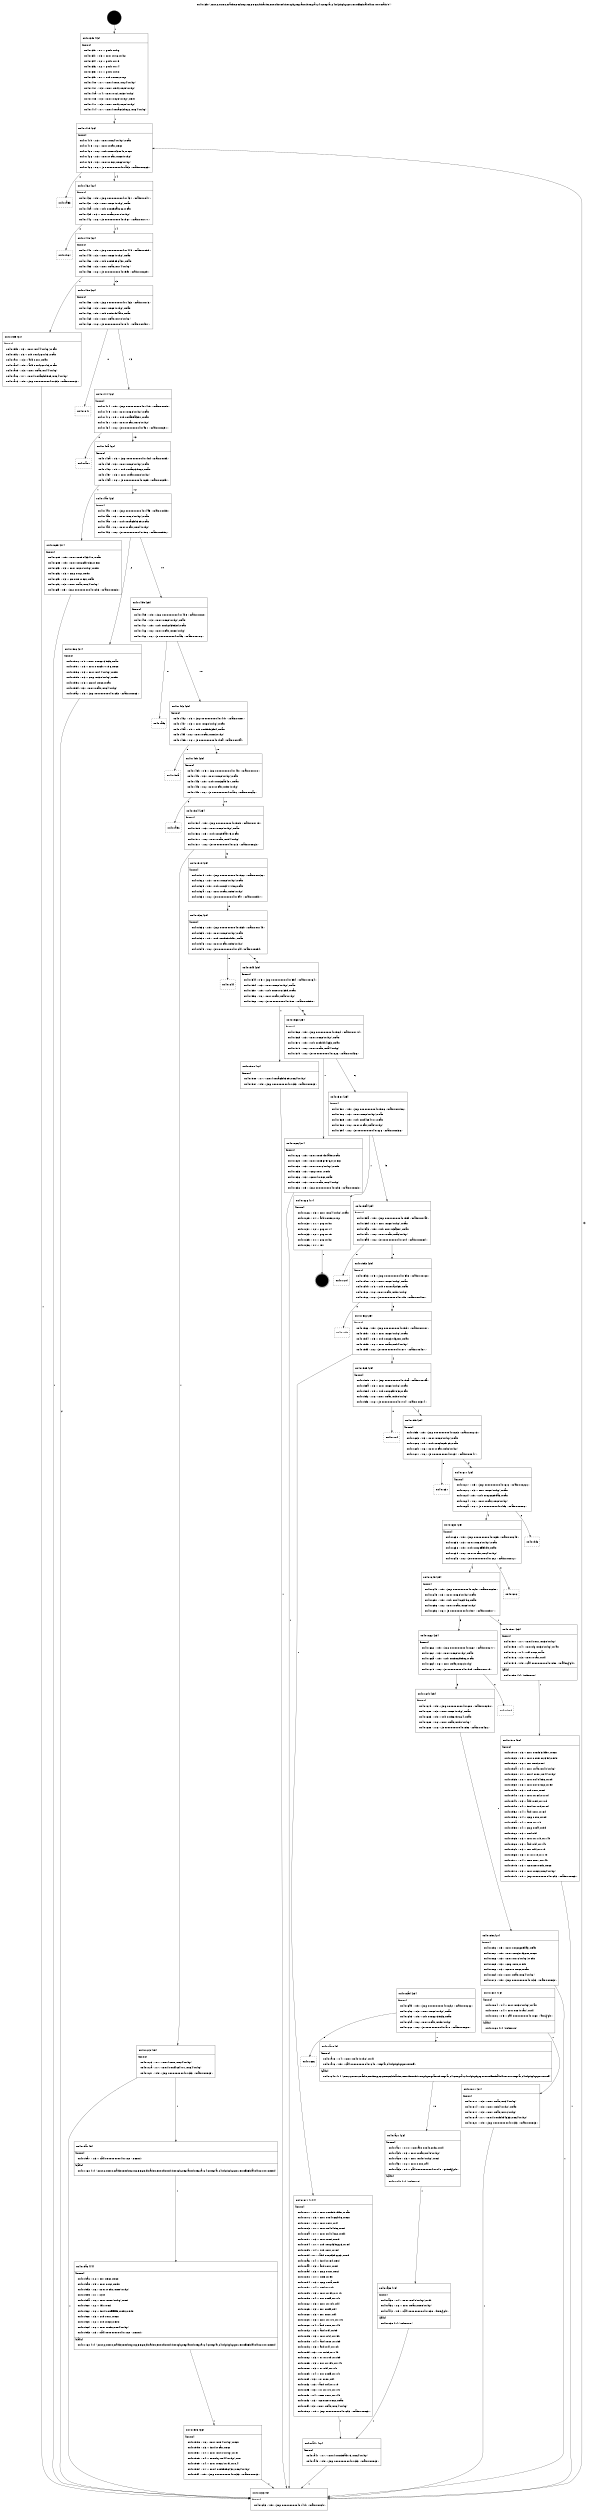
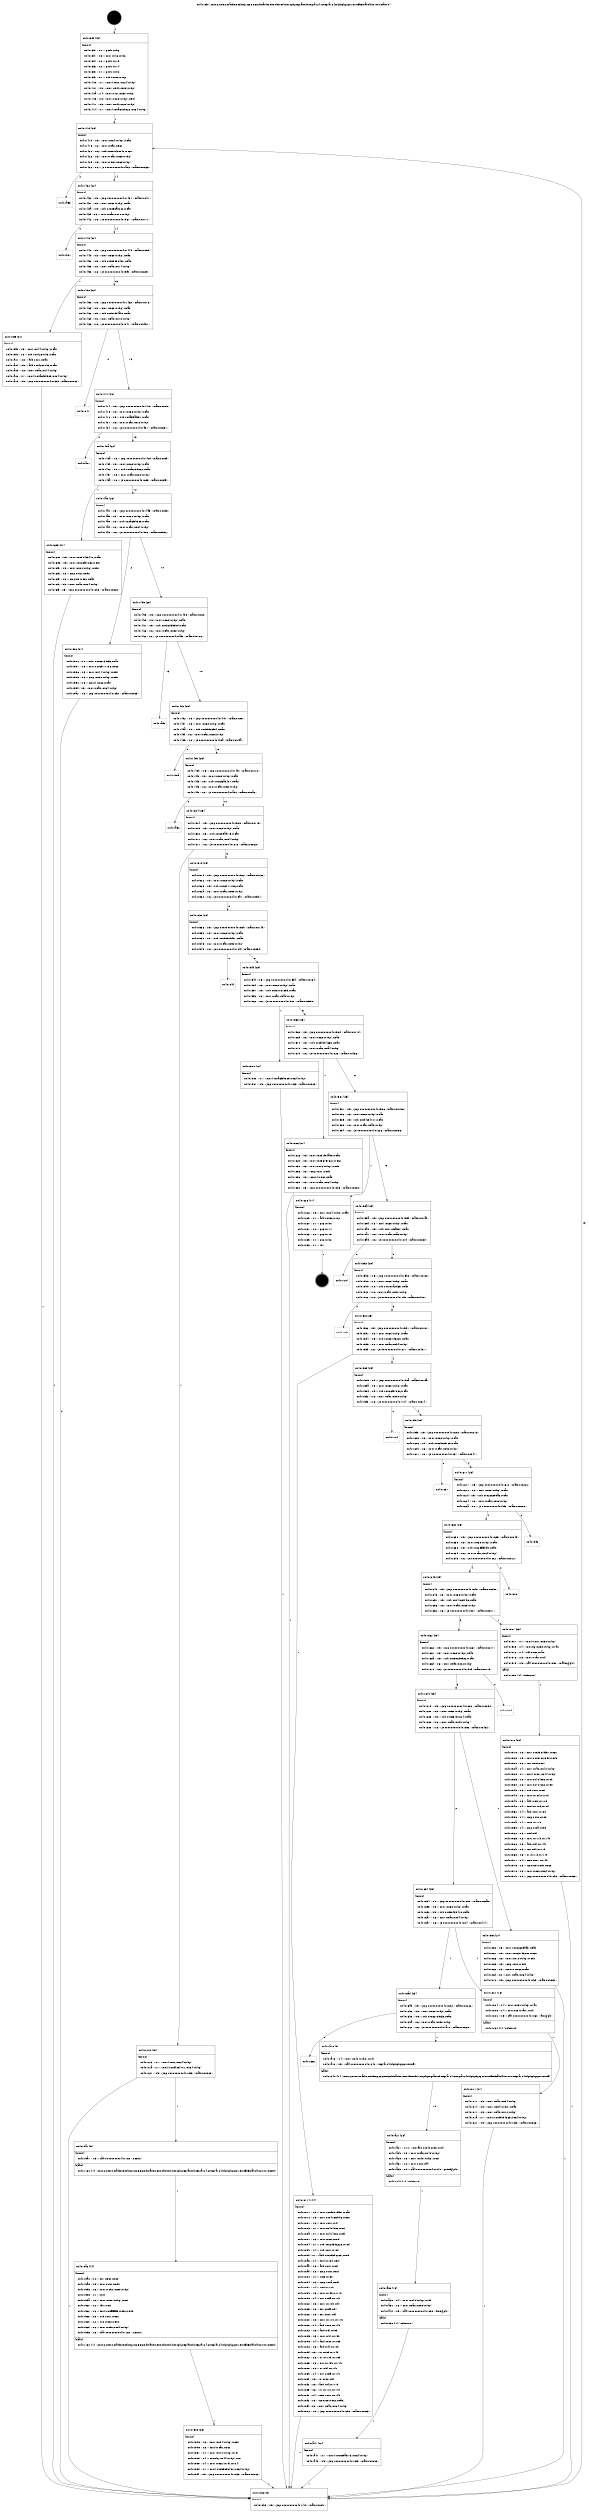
edge "0x4014b9 [25]" -> "0x401af6": label " 0" -> " 13"
node "0x401694 [25]": added
edge "0x401877 [144]" -> "0x401a47 [12]": now "0x401877 [144]" -> "0x401cb3 [5]"
